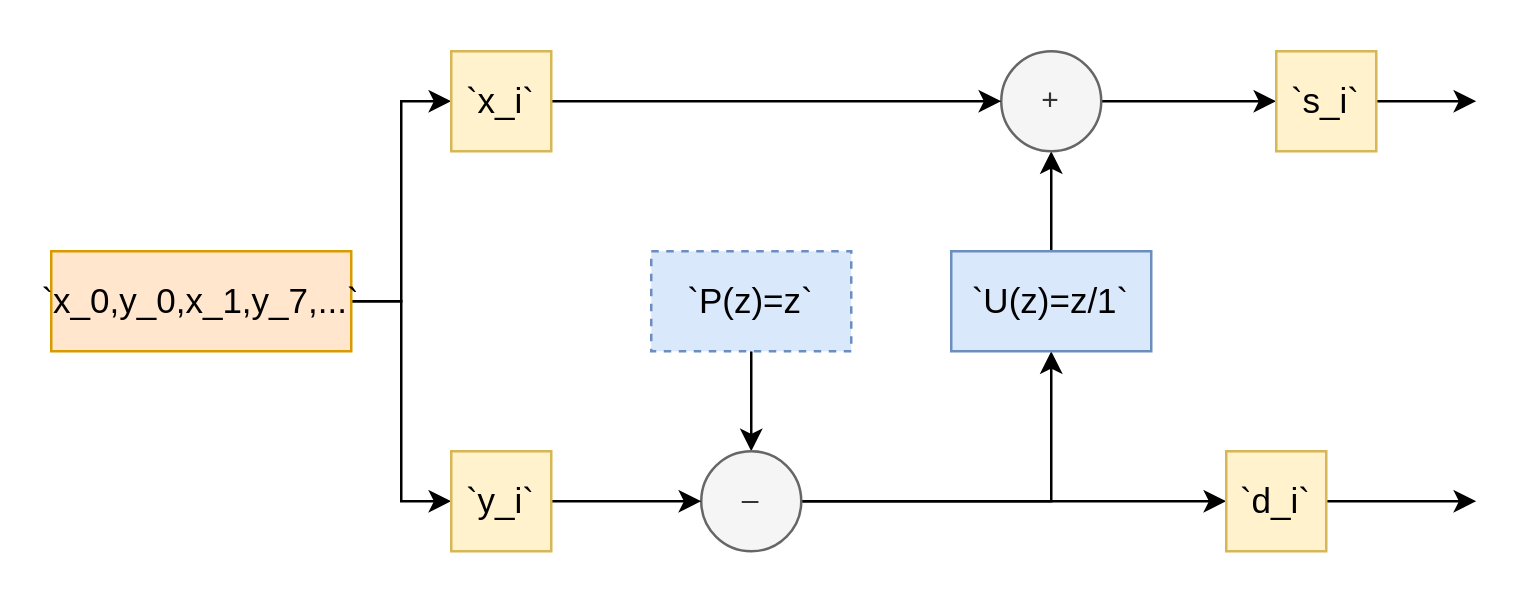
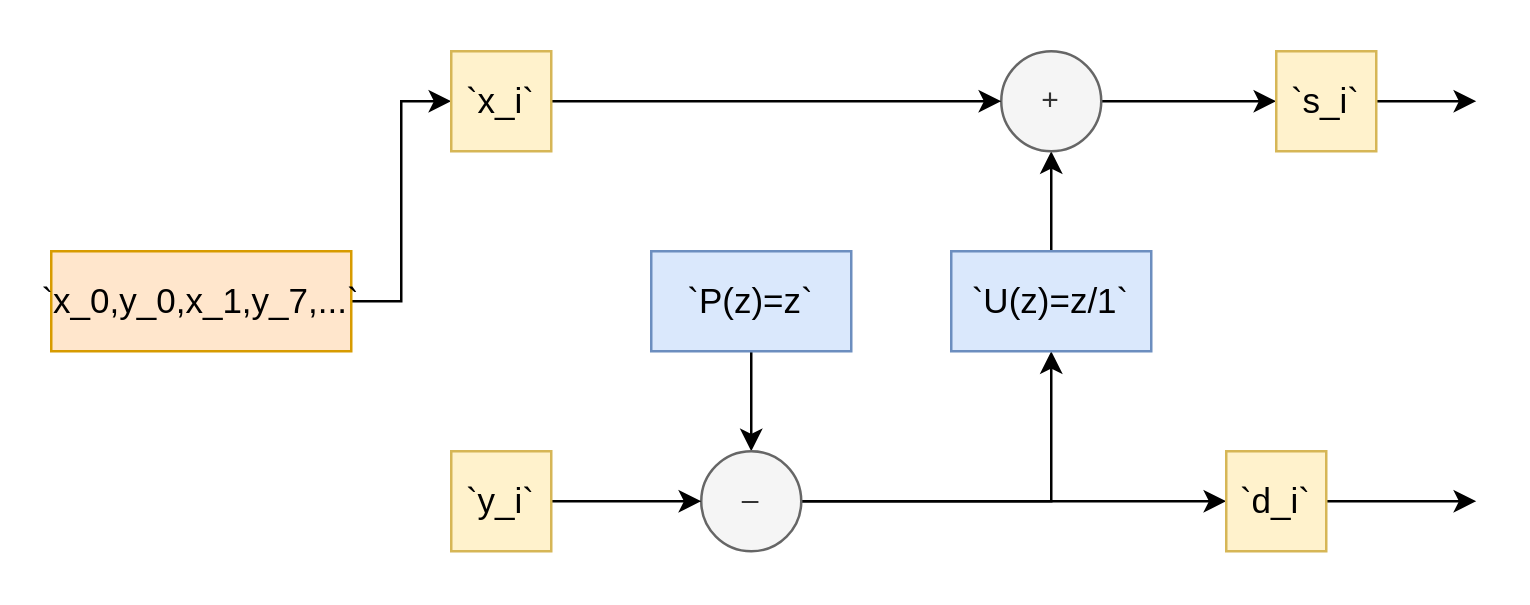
node "`P(z)=z`": style dashed -> solid
edge "`x_0,y_0,x_1,y_7,...`" -> "`y_i`": removed
